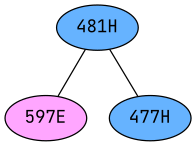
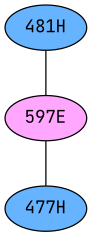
edge "481H" -- "477H": now "597E" -- "477H"
